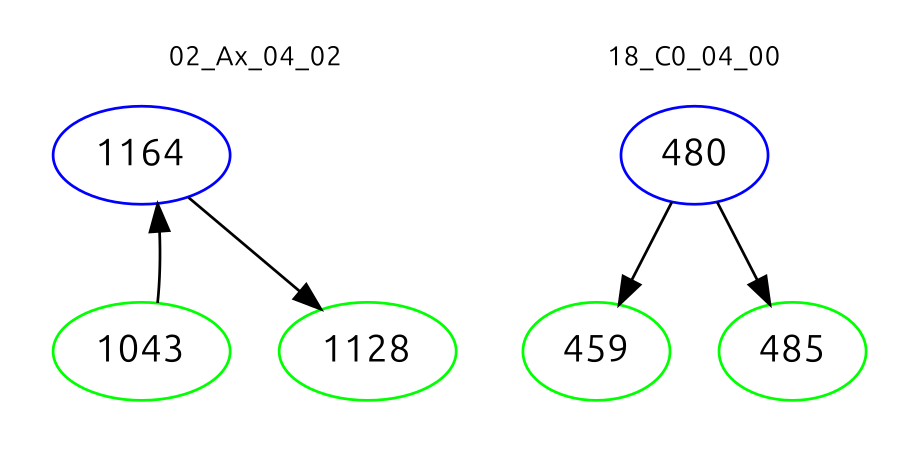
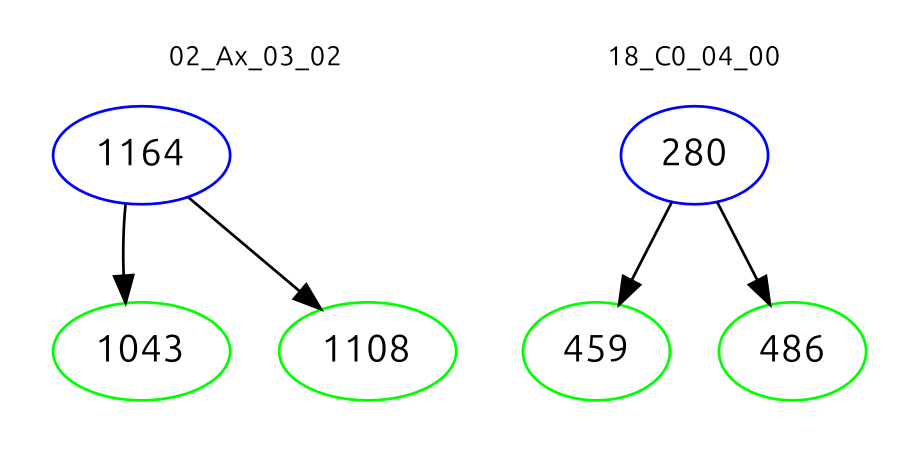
cluster "02_Ax_04_02": label "02_Ax_04_02" -> "02_Ax_03_02"
node "480": label "480" -> "280"
edge "1043" -> "1164": reversed
node "1128": label "1128" -> "1108"
node "485": label "485" -> "486"
